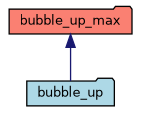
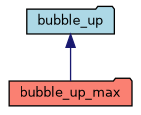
edge "bubble_up" -> "bubble_up_max": reversed
